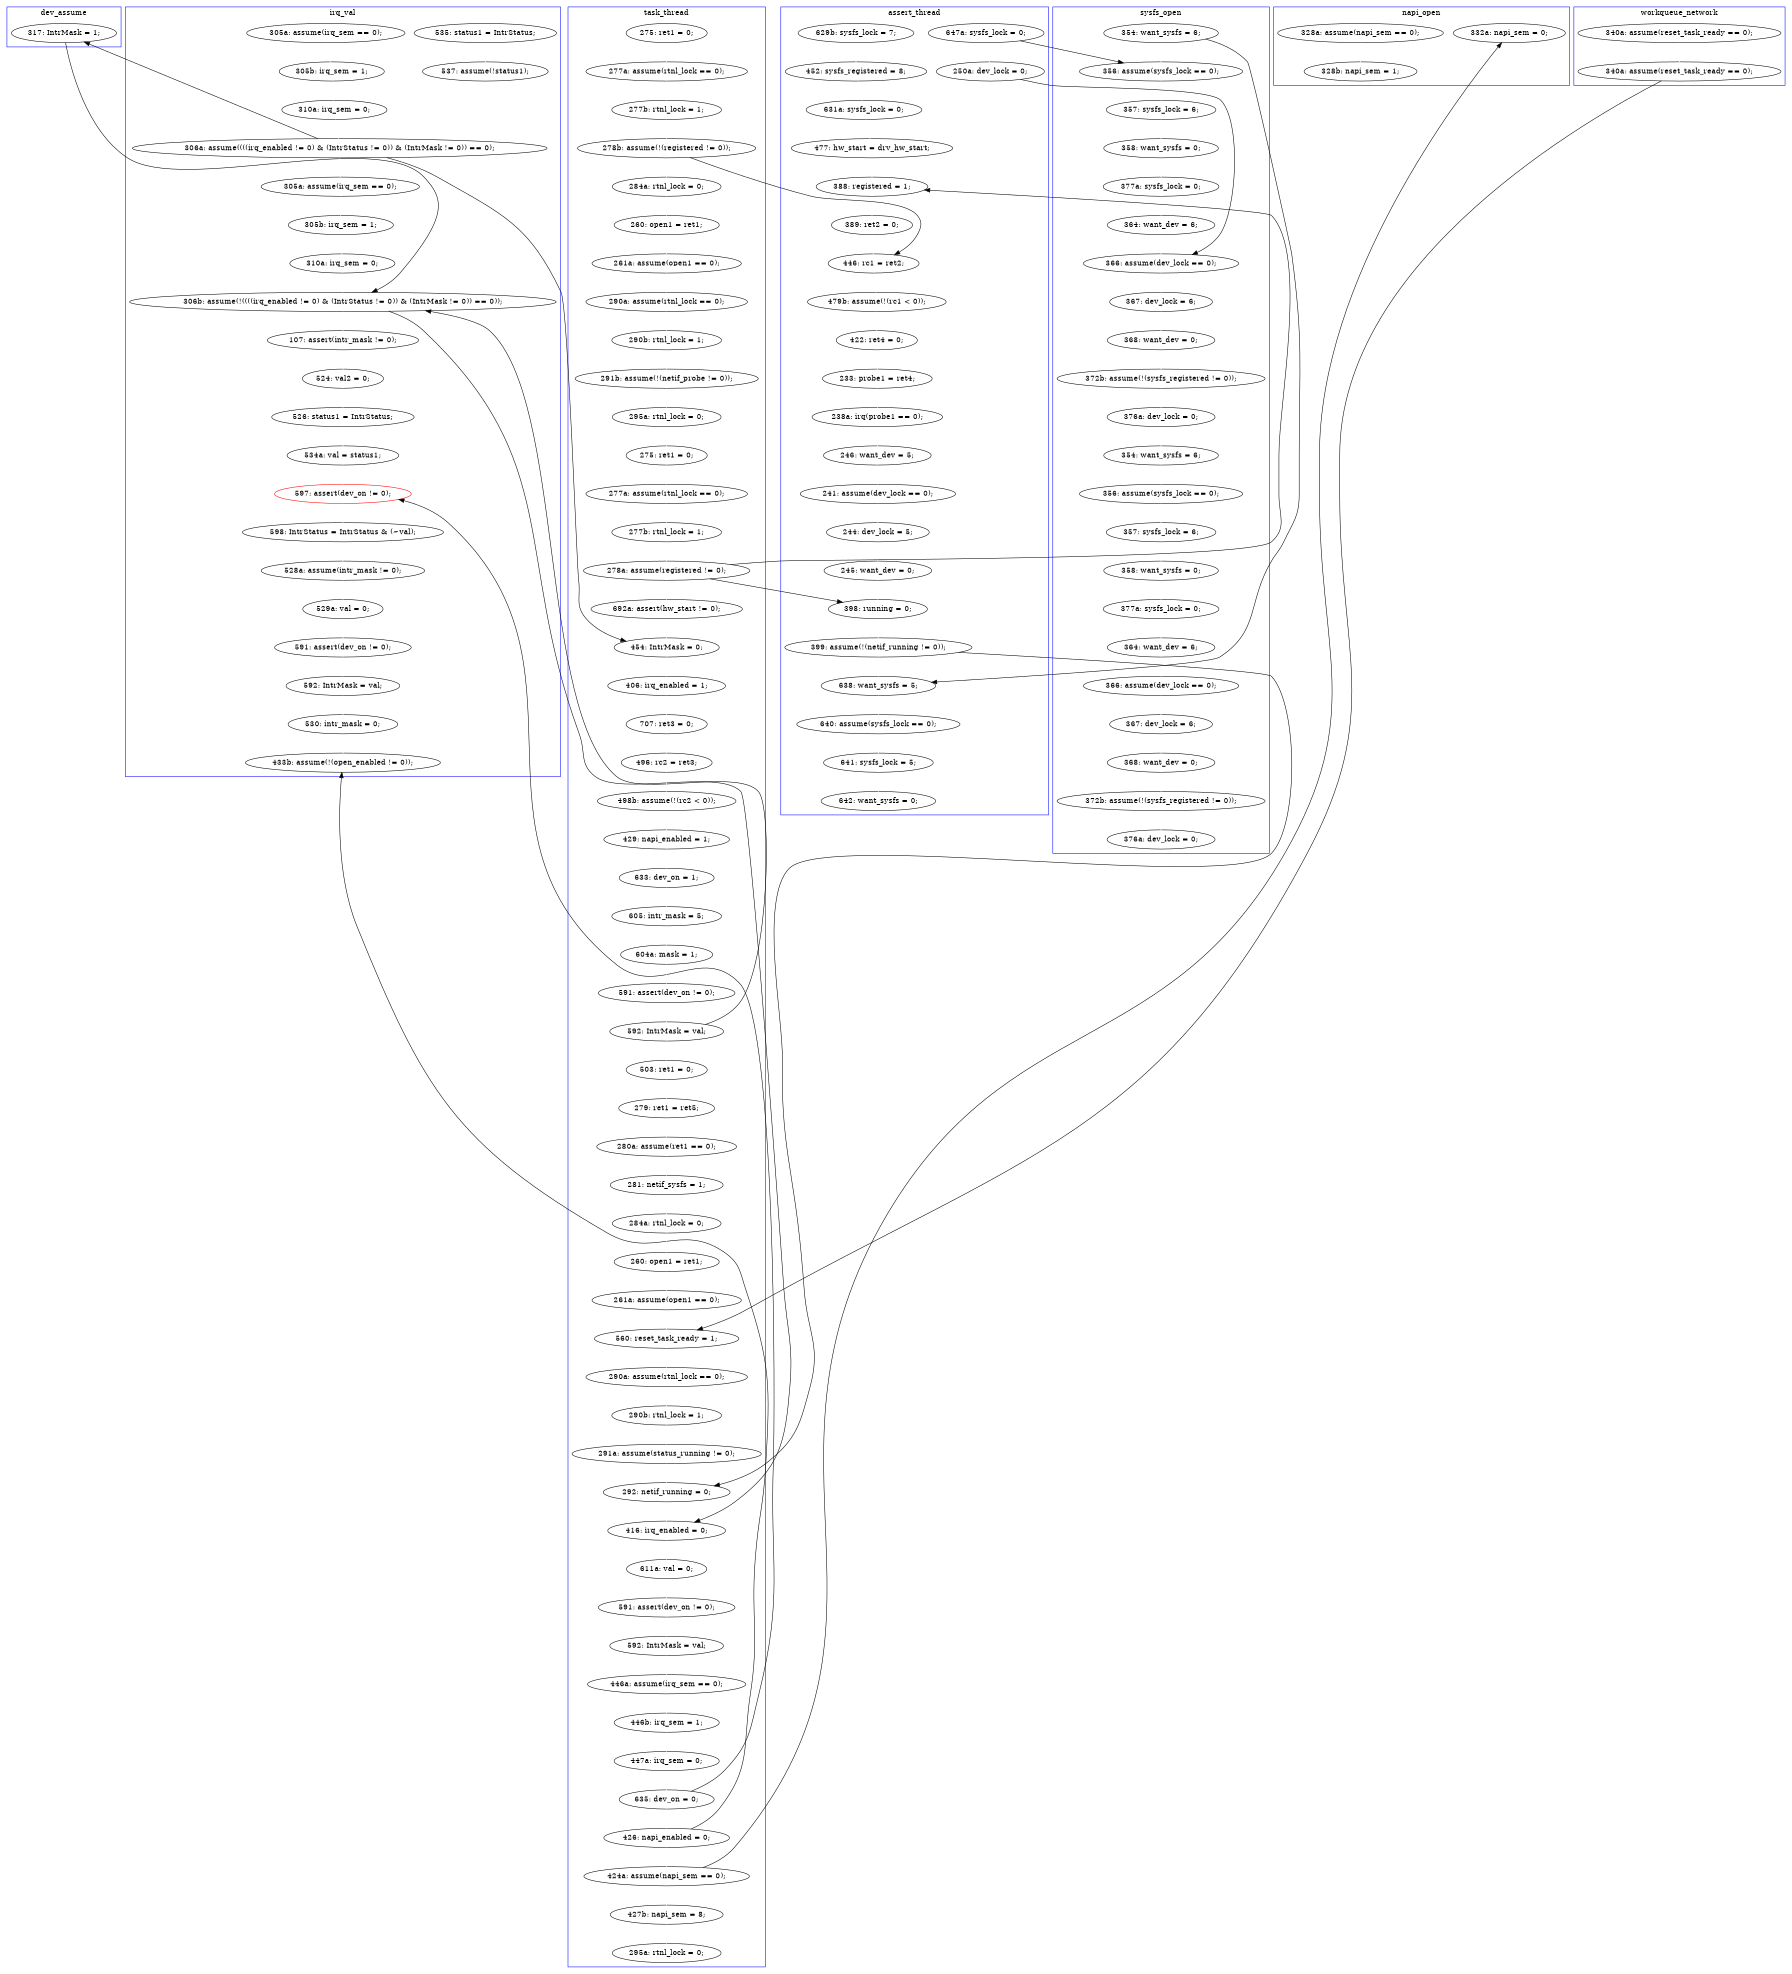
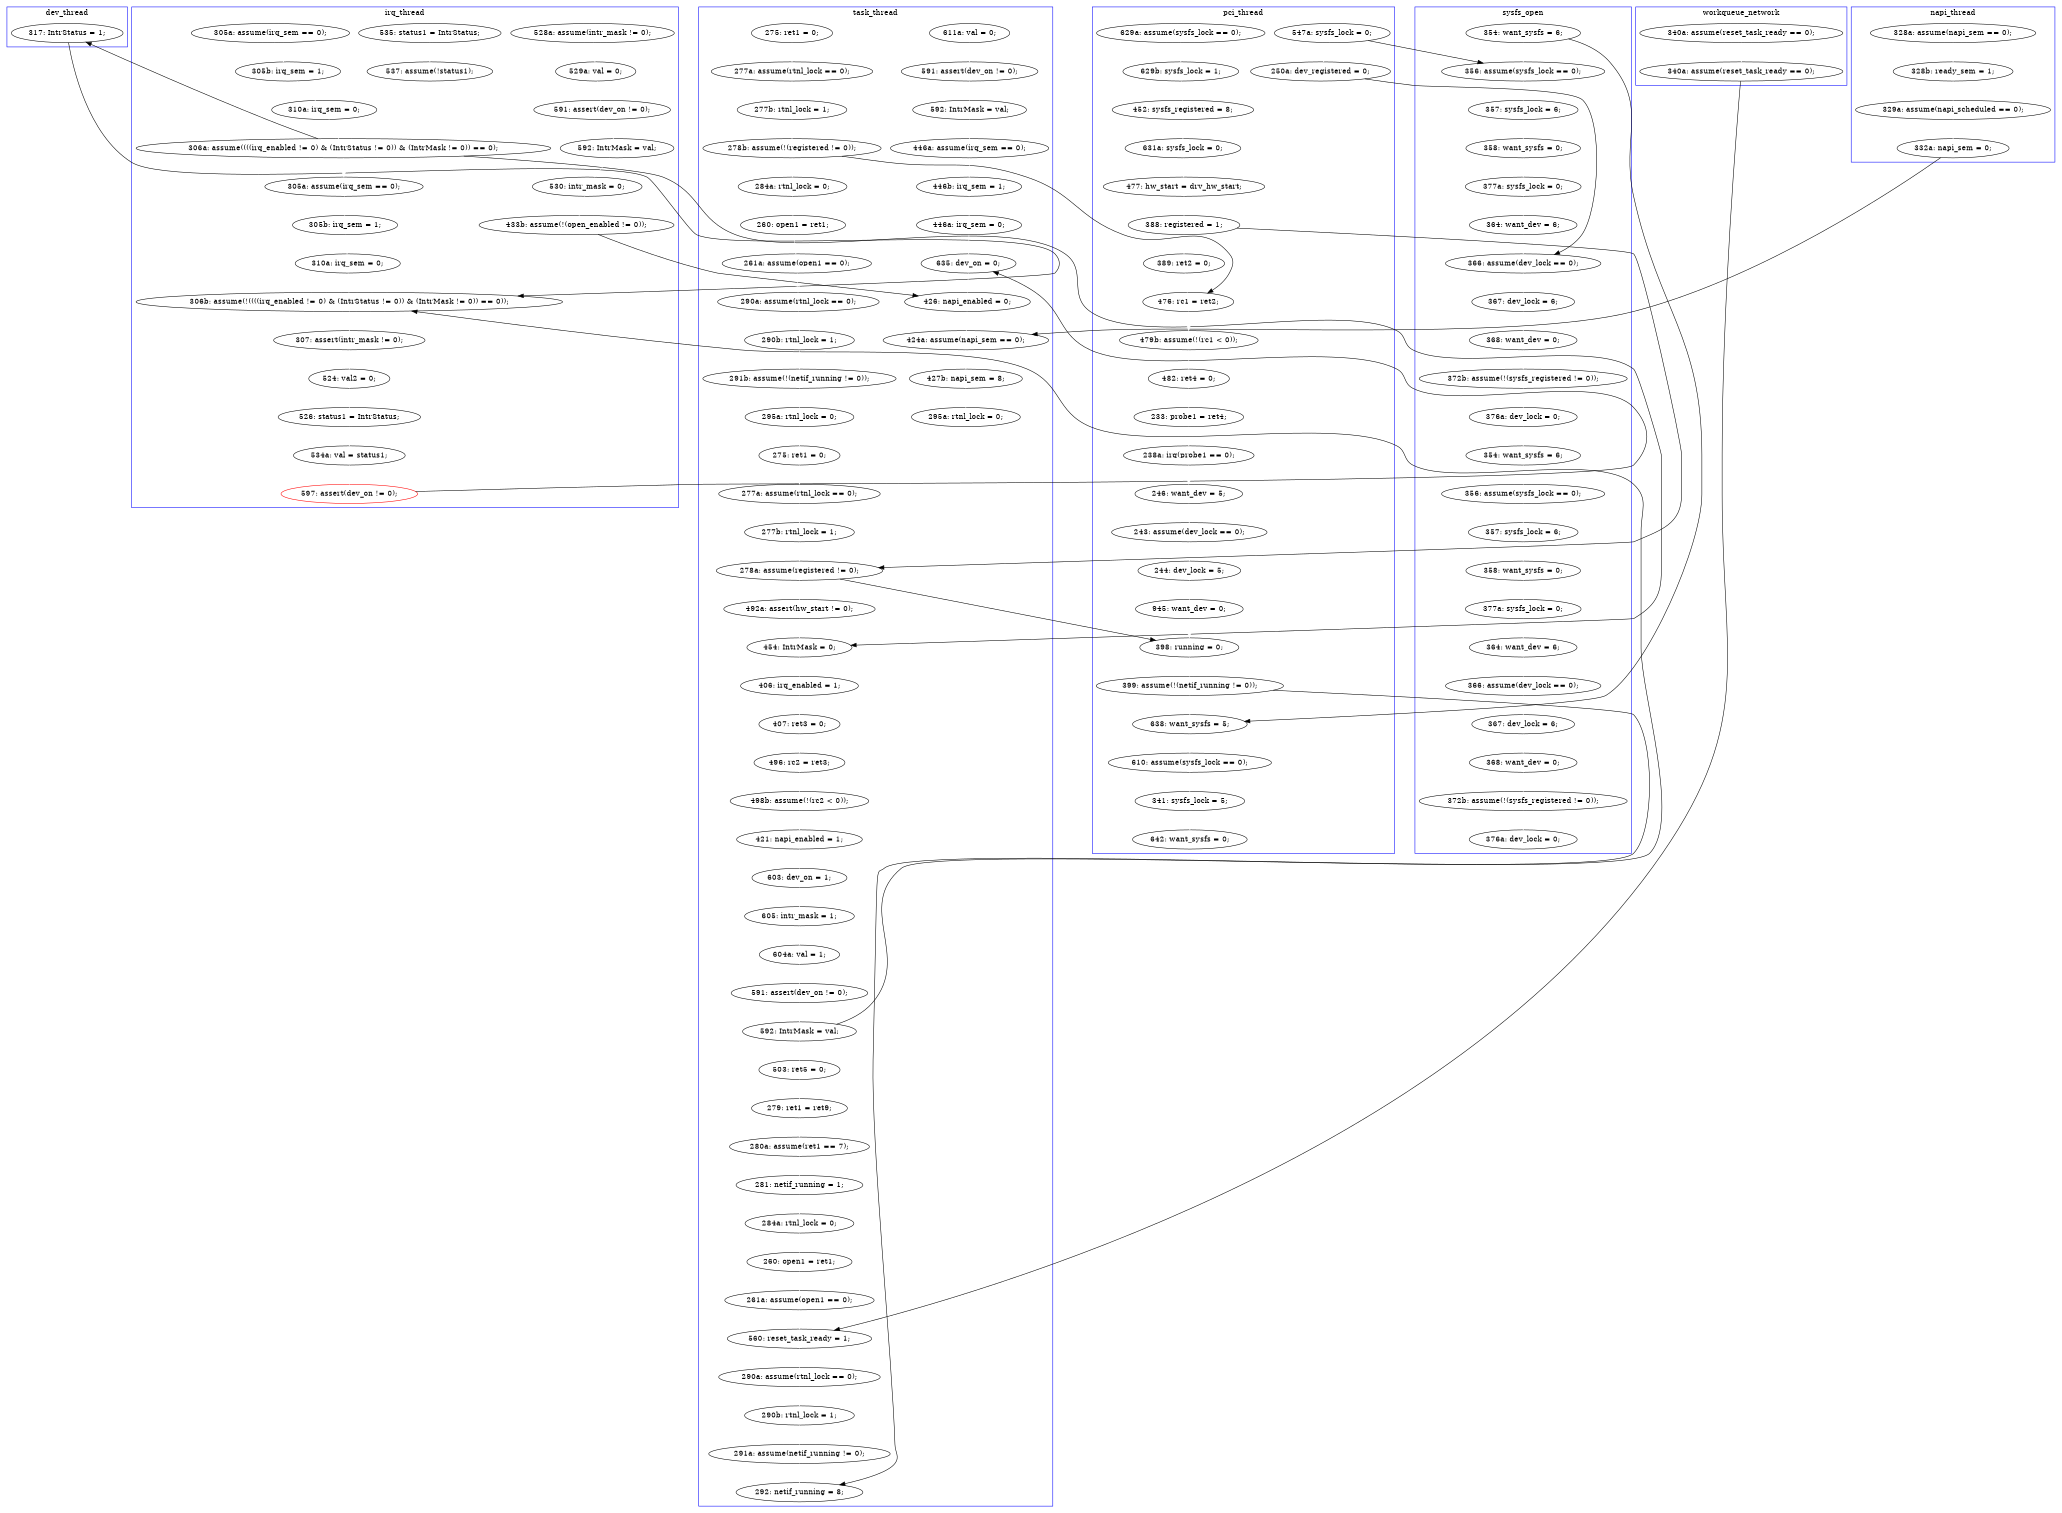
cluster "dev_assume": label "dev_assume" -> "dev_thread"
cluster "irq_val": label "irq_val" -> "irq_thread"
cluster "assert_thread": label "assert_thread" -> "pci_thread"
cluster "napi_open": label "napi_open" -> "napi_thread"
node "317: IntrMask = 1;": label "317: IntrMask = 1;" -> "317: IntrStatus = 1;"
node "629b: sysfs_lock = 7;": label "629b: sysfs_lock = 7;" -> "629b: sysfs_lock = 1;"
node "647a: sysfs_lock = 0;": label "647a: sysfs_lock = 0;" -> "547a: sysfs_lock = 0;"
node "629a: assume(sysfs_lock == 0);": added
node "250a: dev_lock = 0;": label "250a: dev_lock = 0;" -> "250a: dev_registered = 0;"
node "328b: napi_sem = 1;": label "328b: napi_sem = 1;" -> "328b: ready_sem = 1;"
node "329a: assume(napi_scheduled == 0);": added
node "446: rc1 = ret2;": label "446: rc1 = ret2;" -> "476: rc1 = ret2;"
node "107: assert(intr_mask != 0);": label "107: assert(intr_mask != 0);" -> "307: assert(intr_mask != 0);"
node "422: ret4 = 0;": label "422: ret4 = 0;" -> "482: ret4 = 0;"
node "291b: assume(!(netif_probe != 0));": label "291b: assume(!(netif_probe != 0));" -> "291b: assume(!(netif_running != 0));"
edge "278a: assume(registered != 0);" -> "388: registered = 1;": reversed
node "241: assume(dev_lock == 0);": label "241: assume(dev_lock == 0);" -> "243: assume(dev_lock == 0);"
node "598: IntrStatus = IntrStatus & (~val);": removed
node "245: want_dev = 0;": label "245: want_dev = 0;" -> "945: want_dev = 0;"
node "692a: assert(hw_start != 0);": label "692a: assert(hw_start != 0);" -> "492a: assert(hw_start != 0);"
node "707: ret3 = 0;": label "707: ret3 = 0;" -> "407: ret3 = 0;"
node "640: assume(sysfs_lock == 0);": label "640: assume(sysfs_lock == 0);" -> "610: assume(sysfs_lock == 0);"
node "641: sysfs_lock = 5;": label "641: sysfs_lock = 5;" -> "341: sysfs_lock = 5;"
node "429: napi_enabled = 1;": label "429: napi_enabled = 1;" -> "421: napi_enabled = 1;"
node "633: dev_on = 1;": label "633: dev_on = 1;" -> "603: dev_on = 1;"
node "605: intr_mask = 5;": label "605: intr_mask = 5;" -> "605: intr_mask = 1;"
node "604a: mask = 1;": label "604a: mask = 1;" -> "604a: val = 1;"
edge "424a: assume(napi_sem == 0);" -> "332a: napi_sem = 0;": reversed
edge "635: dev_on = 0;" -> "597: assert(dev_on != 0);": reversed
node "503: ret1 = 0;": label "503: ret1 = 0;" -> "503: ret5 = 0;"
node "279: ret1 = ret5;": label "279: ret1 = ret5;" -> "279: ret1 = ret9;"
node "280a: assume(ret1 == 0);": label "280a: assume(ret1 == 0);" -> "280a: assume(ret1 == 7);"
node "281: netif_sysfs = 1;": label "281: netif_sysfs = 1;" -> "281: netif_running = 1;"
edge "426: napi_enabled = 0;" -> "433b: assume(!(open_enabled != 0));": reversed
node "291a: assume(status_running != 0);": label "291a: assume(status_running != 0);" -> "291a: assume(netif_running != 0);"
node "292: netif_running = 0;": label "292: netif_running = 0;" -> "292: netif_running = 8;"
node "416: irq_enabled = 0;": removed
node "447a: irq_sem = 0;": label "447a: irq_sem = 0;" -> "446a: irq_sem = 0;"
